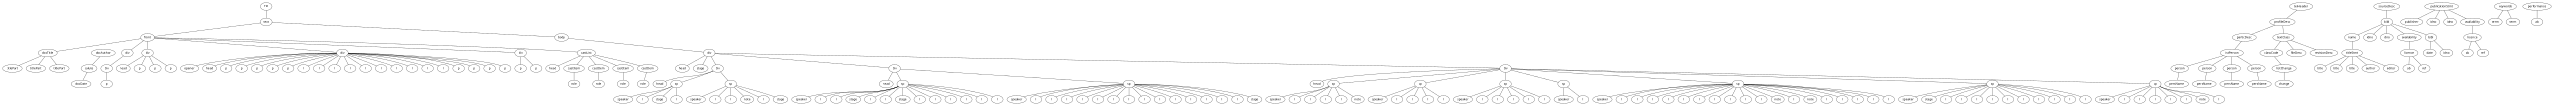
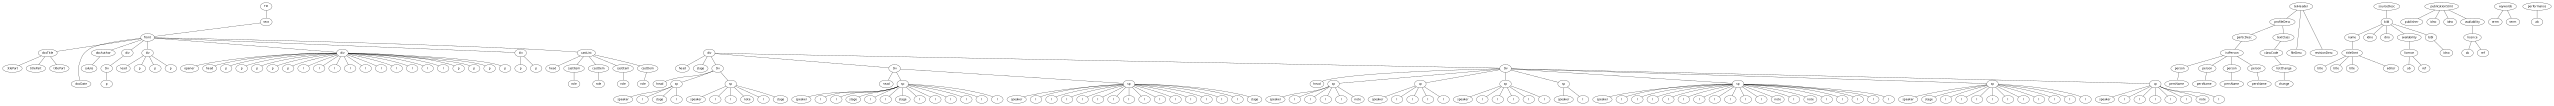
node "body": removed
edge "front" -- "docAuthor": added
edge "textClass" -- "fileDesc": now "teiHeader" -- "fileDesc"
edge "textClass" -- "revisionDesc": now "teiHeader" -- "revisionDesc"
node "date": removed
node "author": removed
edge "salute" -- "docDate": now "front" -- "docDate"
